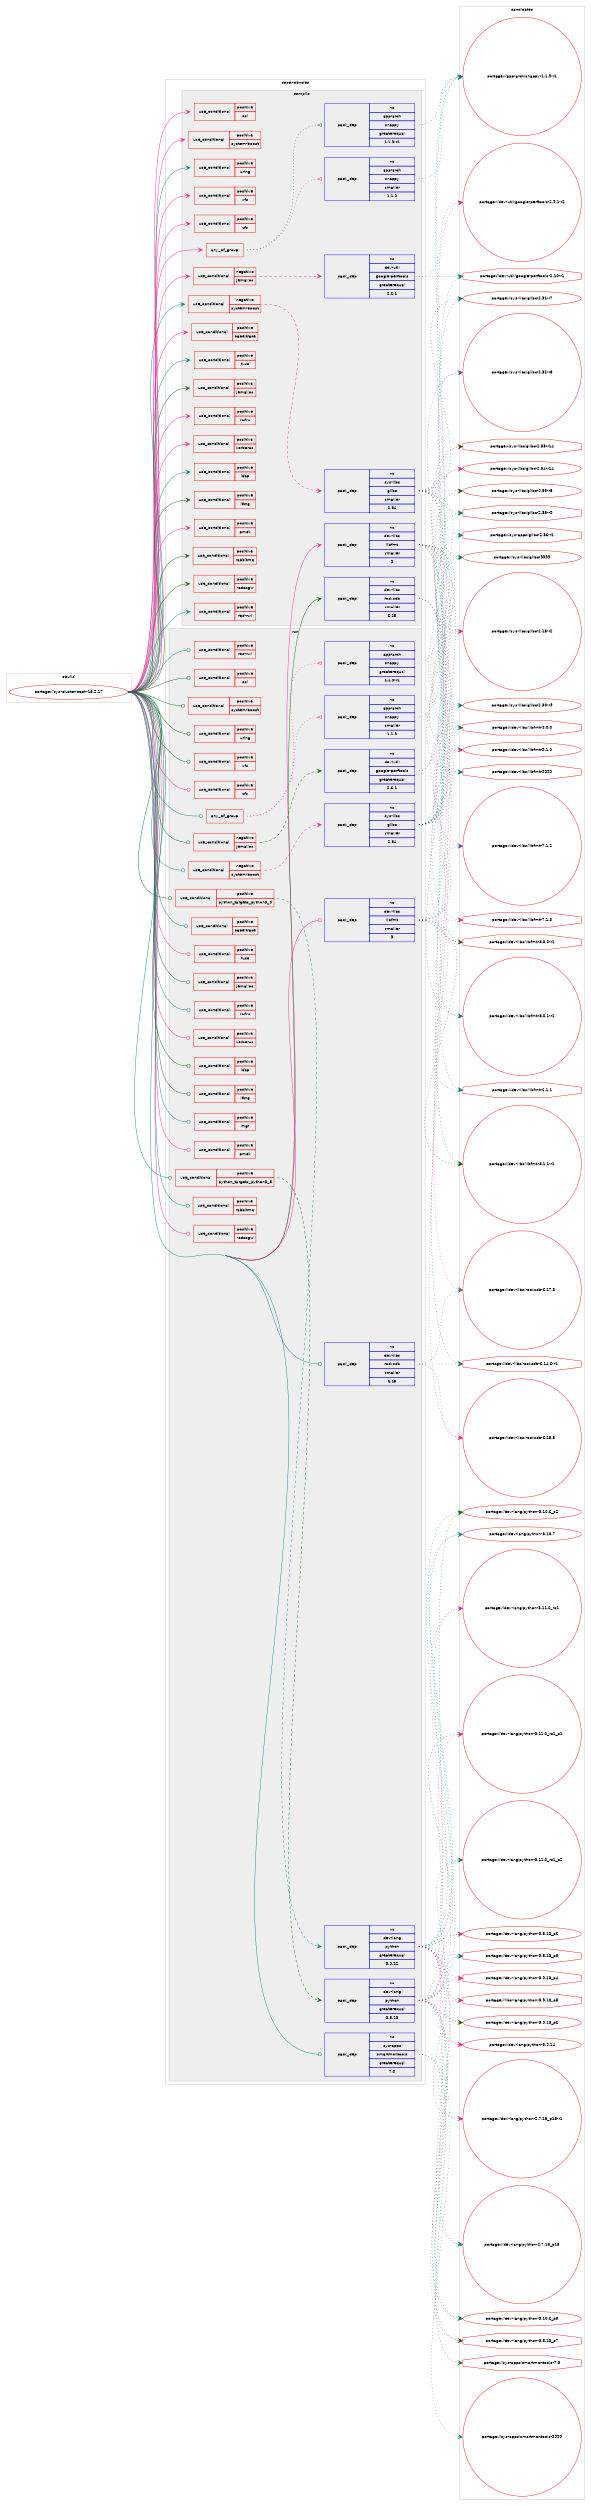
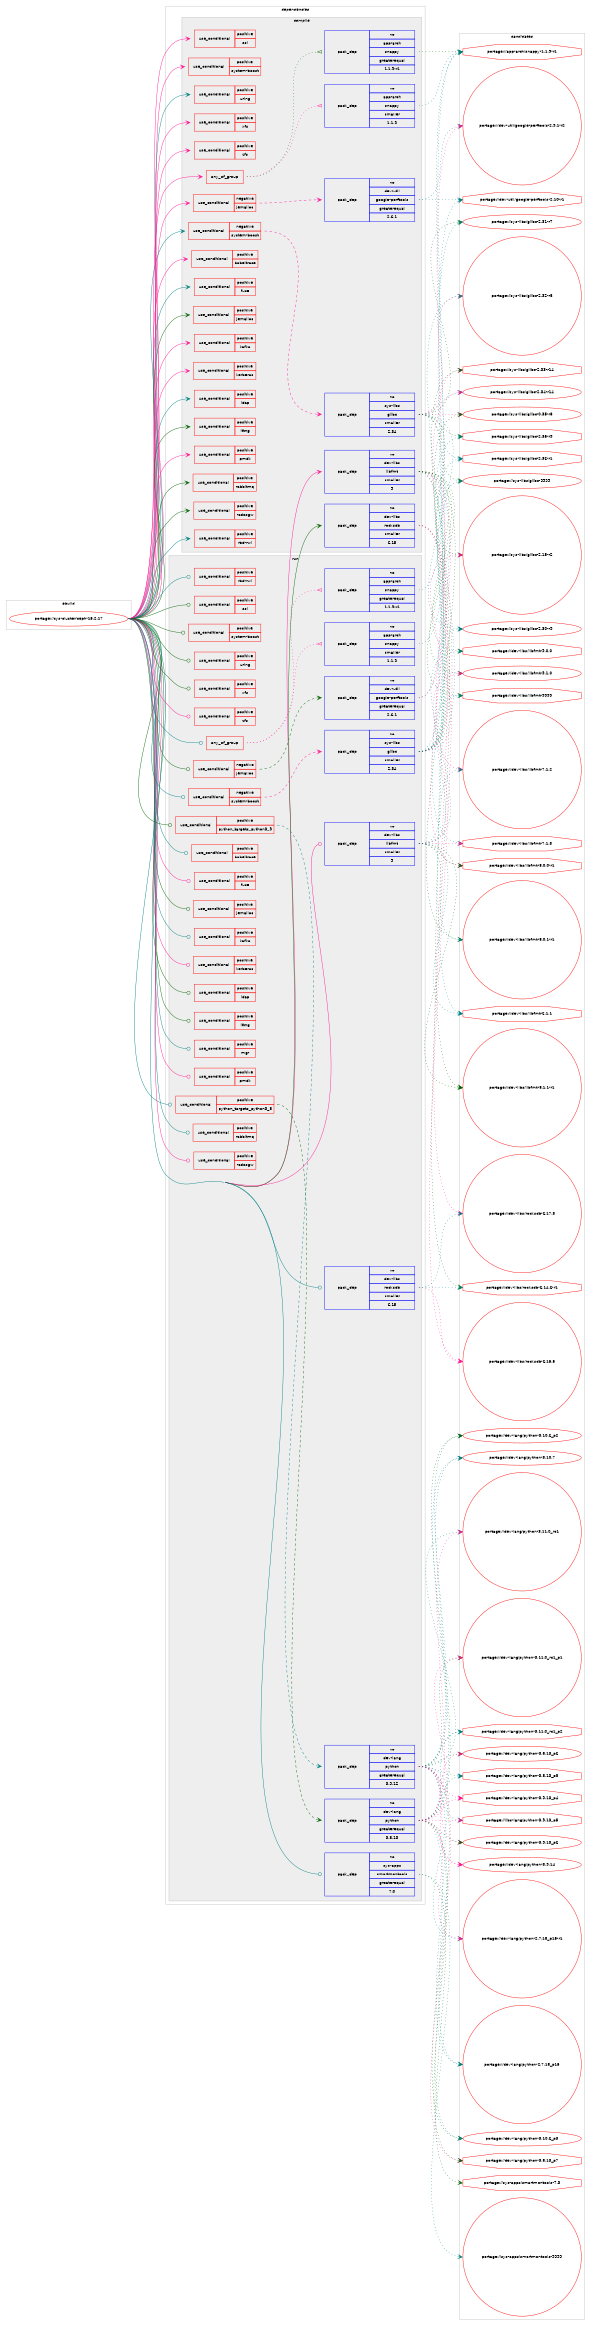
node "portage://app-arch/snappy-1.1.9-r1": shape circle -> octagon
node "portage://sys-apps/glibc-2.36-r1": label "portage://sys-apps/glibc-2.36-r1" -> "portage://sys-libs/glibc-2.36-r1"
node "portage://dev-lang/python-3.11.0_rc1_p2": shape circle -> octagon
